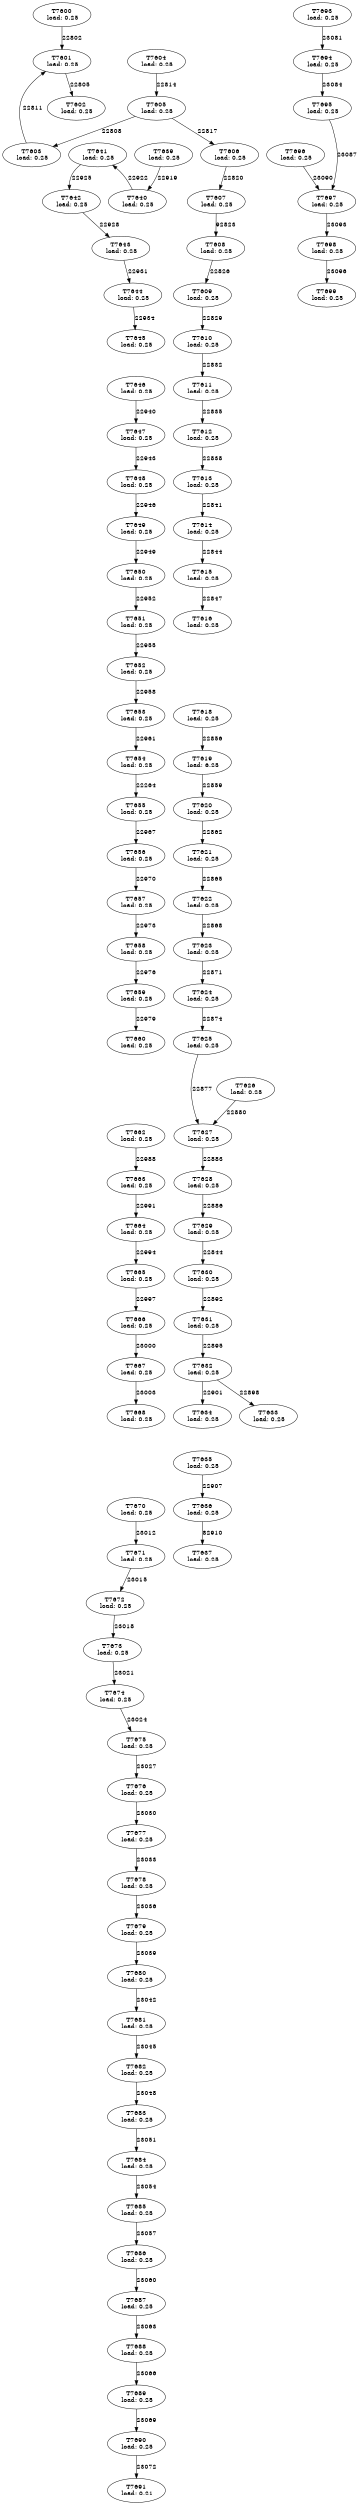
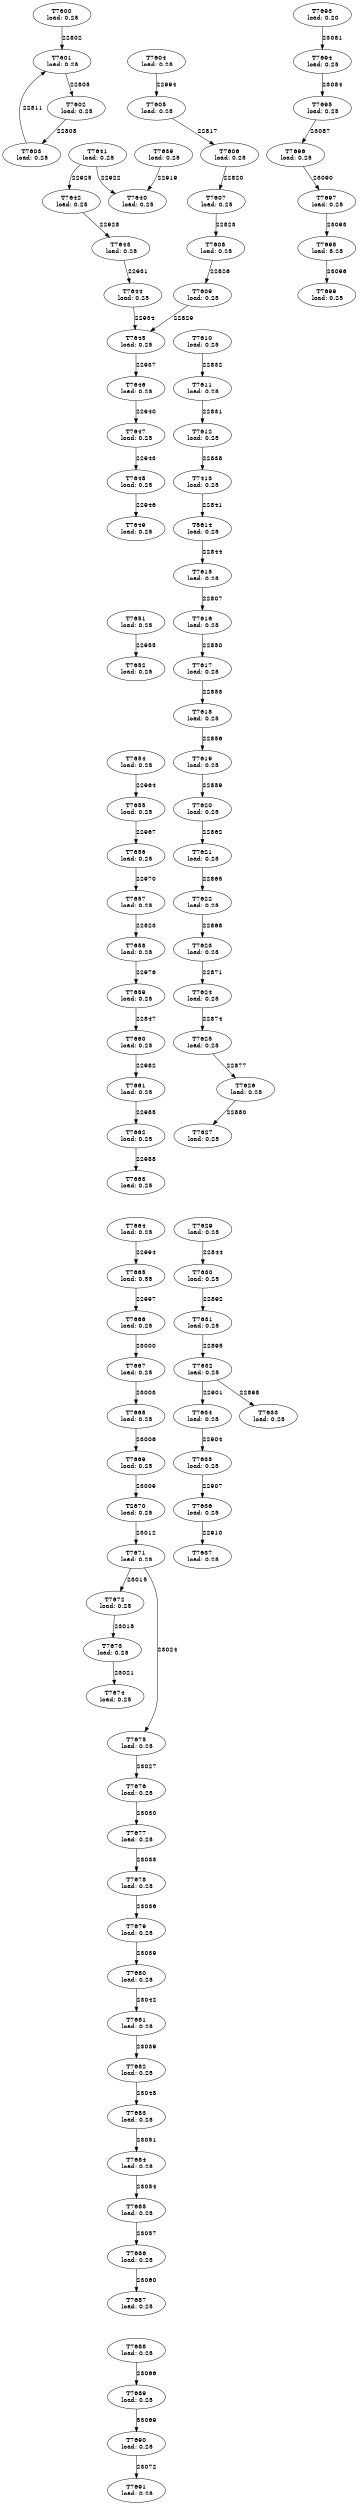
node "T7693 load: 0.25": label "T7693 load: 0.25" -> "T7693 load: 0.20"
edge "T7604 load: 0.25" -> "T7605 load: 0.25": label "22814" -> "22994"
edge "T7605 load: 0.25" -> "T7603 load: 0.25": now "T7602 load: 0.25" -> "T7603 load: 0.25"
edge "T7695 load: 0.25" -> "T7697 load: 0.25": now "T7695 load: 0.25" -> "T7696 load: 0.25"
edge "T7640 load: 0.25" -> "T7641 load: 0.25": reversed
edge "T7607 load: 0.25" -> "T7608 load: 0.25": label "92823" -> "22823"
node "T7698 load: 0.25": label "T7698 load: 0.25" -> "T7698 load: 5.25"
edge "T7609 load: 0.25" -> "T7610 load: 0.25": now "T7609 load: 0.25" -> "T7645 load: 0.25"
edge "T7645 load: 0.25" -> "T7646 load: 0.25": added, label "22937"
edge "T7611 load: 0.25" -> "T7612 load: 0.25": label "22835" -> "22831"
node "T7613 load: 0.25": label "T7613 load: 0.25" -> "T7413 load: 0.25"
node "T7614 load: 0.25": label "T7614 load: 0.25" -> "T5614 load: 0.25"
node "T7650 load: 0.25": removed
edge "T7615 load: 0.25" -> "T7616 load: 0.25": label "22847" -> "22807"
node "T7617 load: 0.25": added
node "T7653 load: 0.25": removed
node "T7619 load: 6.25": label "T7619 load: 6.25" -> "T7619 load: 0.25"
edge "T7654 load: 0.25" -> "T7655 load: 0.25": label "22264" -> "22964"
edge "T7657 load: 0.25" -> "T7658 load: 0.25": label "22973" -> "22823"
edge "T7659 load: 0.25" -> "T7660 load: 0.25": label "22979" -> "22847"
edge "T7625 load: 0.25" -> "T7627 load: 0.25": now "T7625 load: 0.25" -> "T7626 load: 0.25"
node "T7661 load: 0.25": added
node "T7628 load: 0.25": removed
edge "T7663 load: 0.25" -> "T7664 load: 0.25": removed, label "22991"
node "T7665 load: 0.25": label "T7665 load: 0.25" -> "T7665 load: 0.55"
edge "T7634 load: 0.25" -> "T7635 load: 0.25": added, label "22904"
node "T7669 load: 0.25": added
node "T7670 load: 0.25": label "T7670 load: 0.25" -> "T2670 load: 0.25"
edge "T7636 load: 0.25" -> "T7637 load: 0.25": label "82910" -> "22910"
edge "T7674 load: 0.25" -> "T7675 load: 0.25": now "T7671 load: 0.25" -> "T7675 load: 0.25"
edge "T7681 load: 0.25" -> "T7682 load: 0.25": label "23045" -> "23039"
edge "T7687 load: 0.25" -> "T7688 load: 0.25": removed, label "23063"
edge "T7689 load: 0.25" -> "T7690 load: 0.25": label "23069" -> "53069"
node "T7691 load: 0.21": label "T7691 load: 0.21" -> "T7691 load: 0.25"
